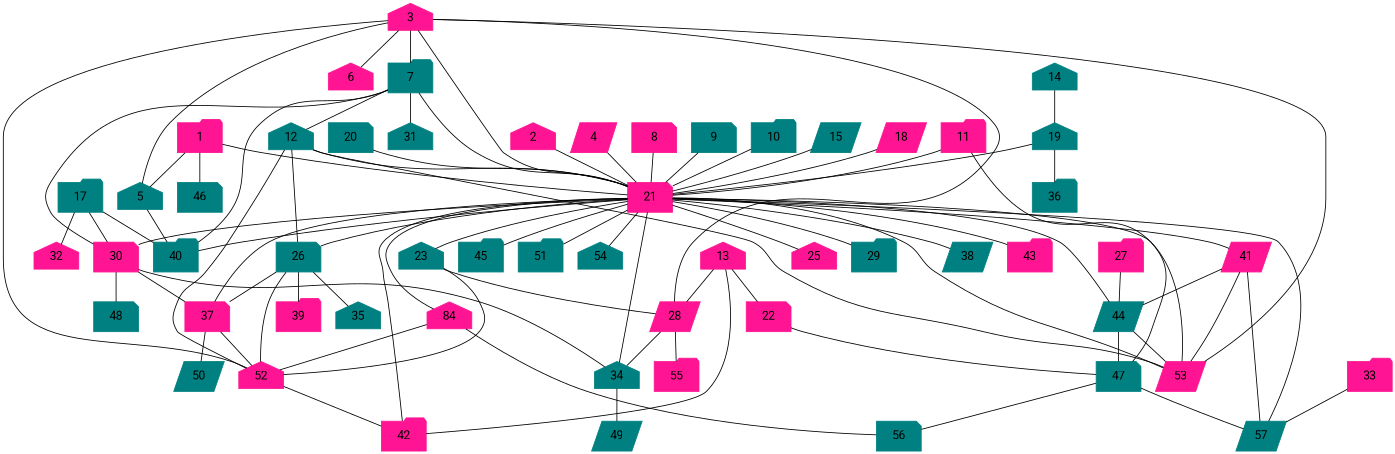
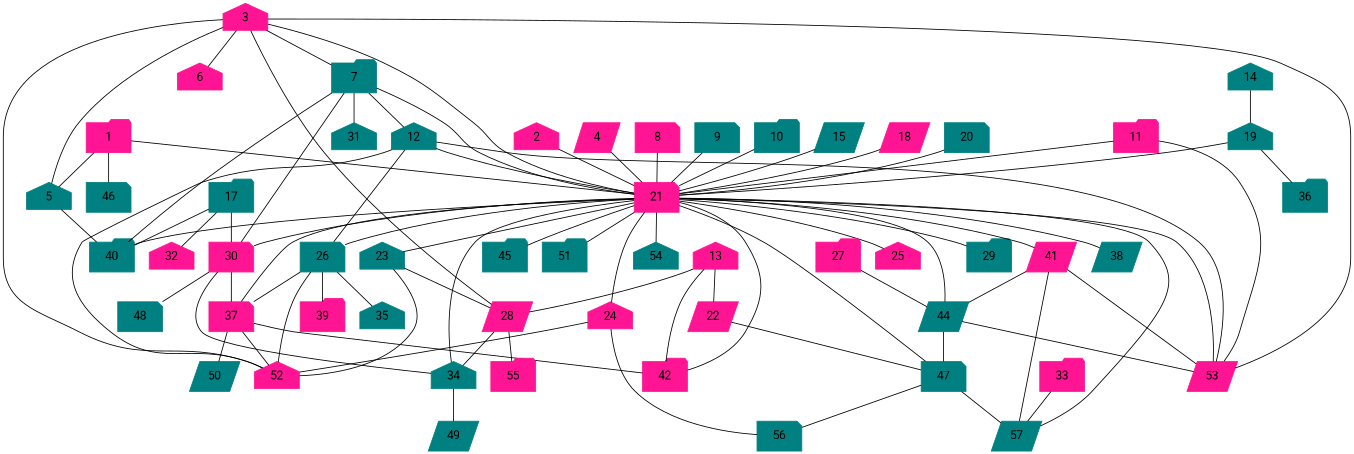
node "43": removed
node "84": label "84" -> "24"
node "22": shape note -> parallelogram
edge "52" -- "42": now "37" -- "42"
